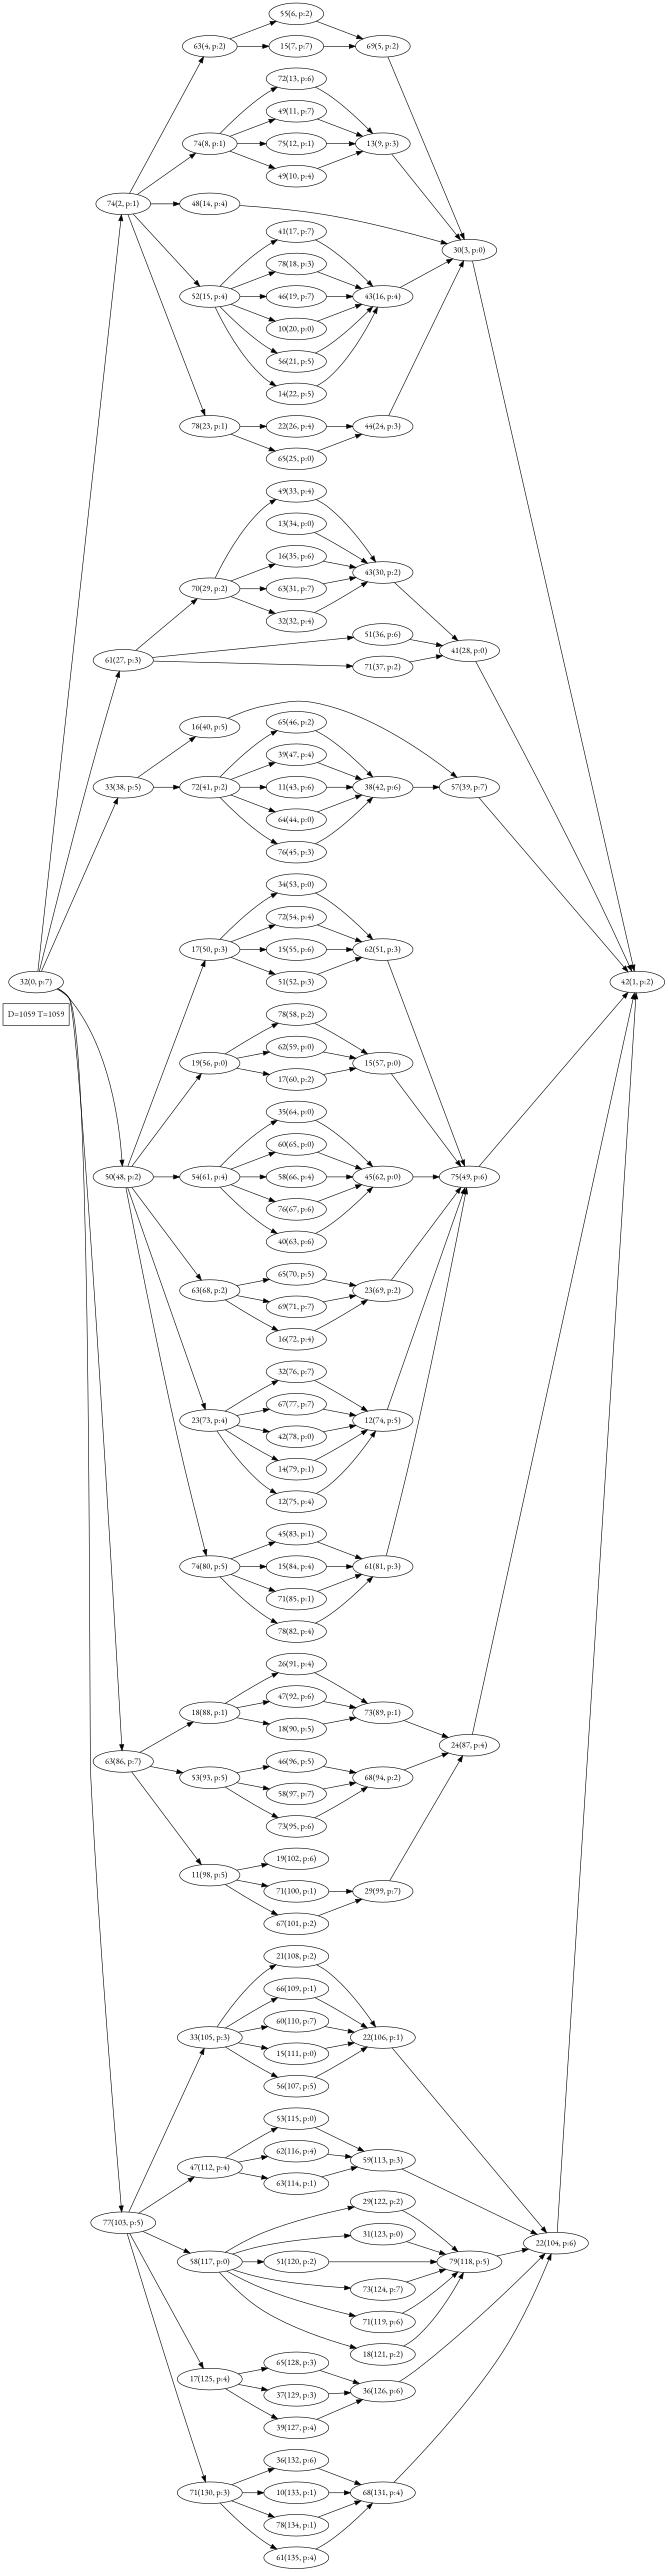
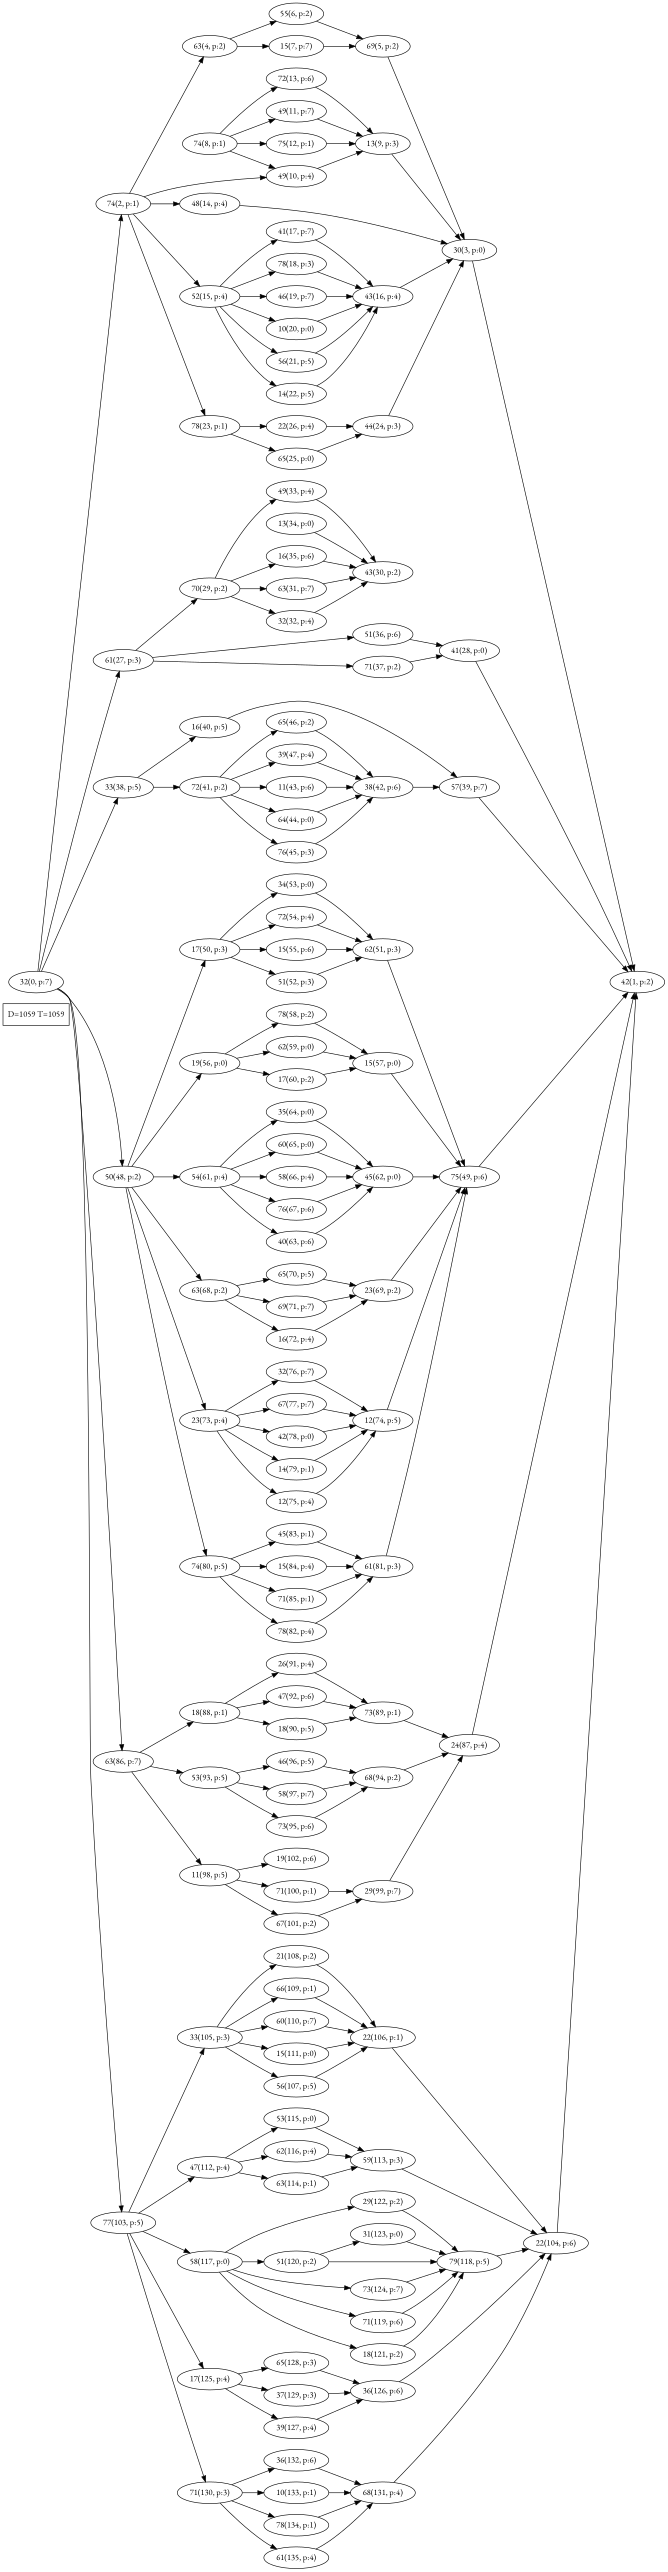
edge "74(2, p:1)" -> "74(8, p:1)": now "74(2, p:1)" -> "49(10, p:4)"
edge "43(30, p:2)" -> "41(28, p:0)": removed
edge "58(117, p:0)" -> "31(123, p:0)": now "51(120, p:2)" -> "31(123, p:0)"
